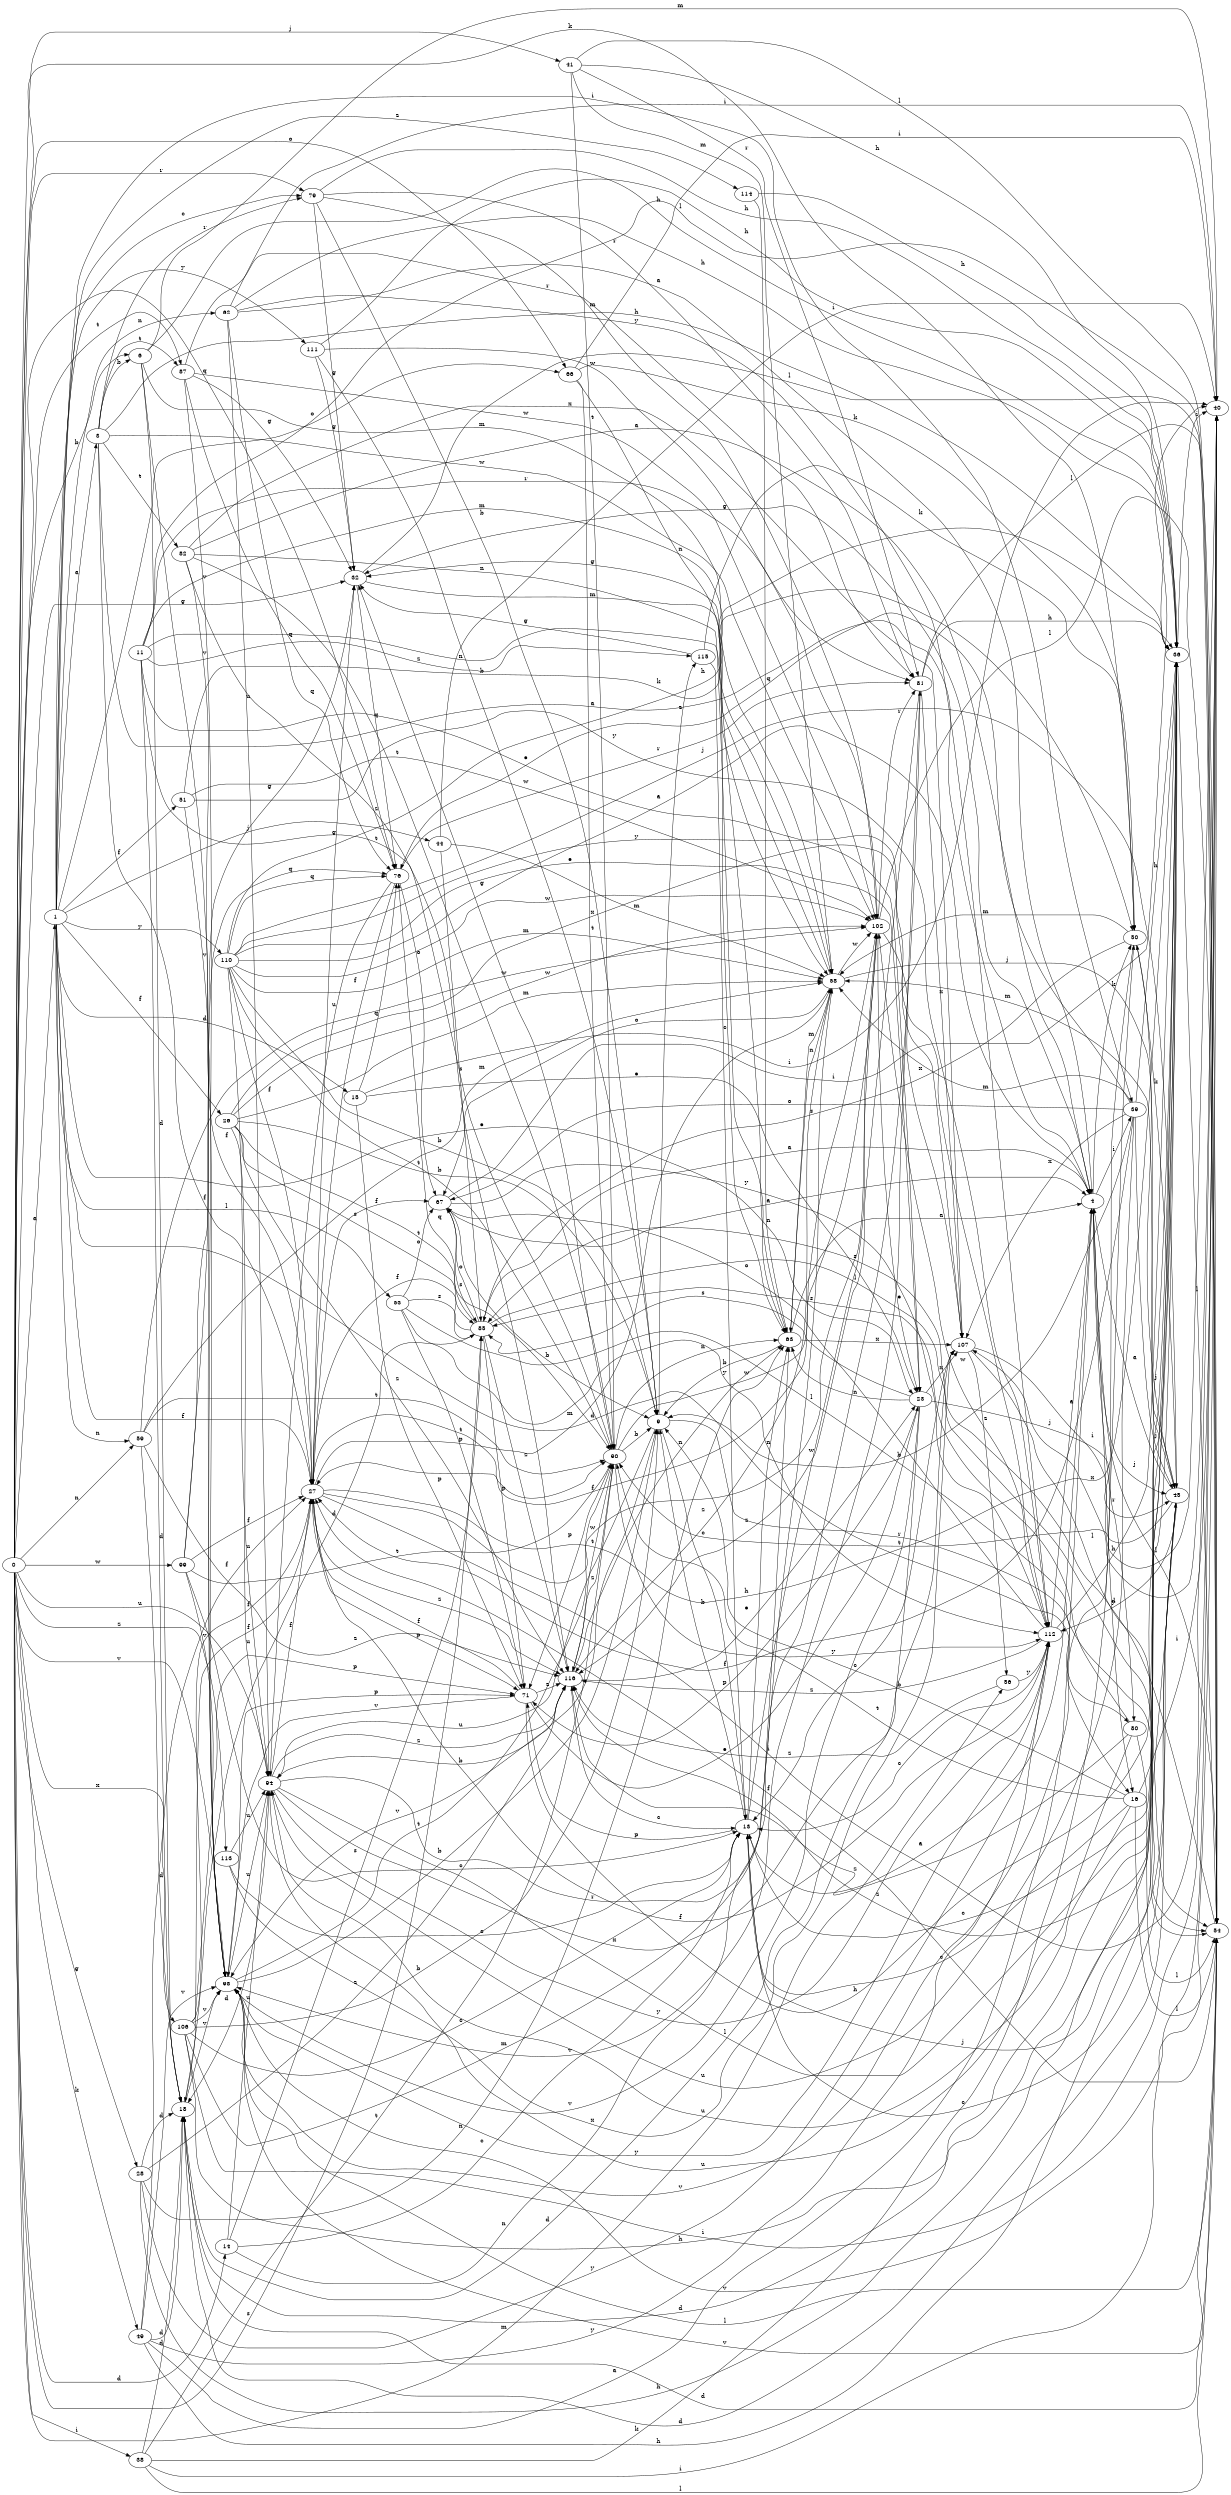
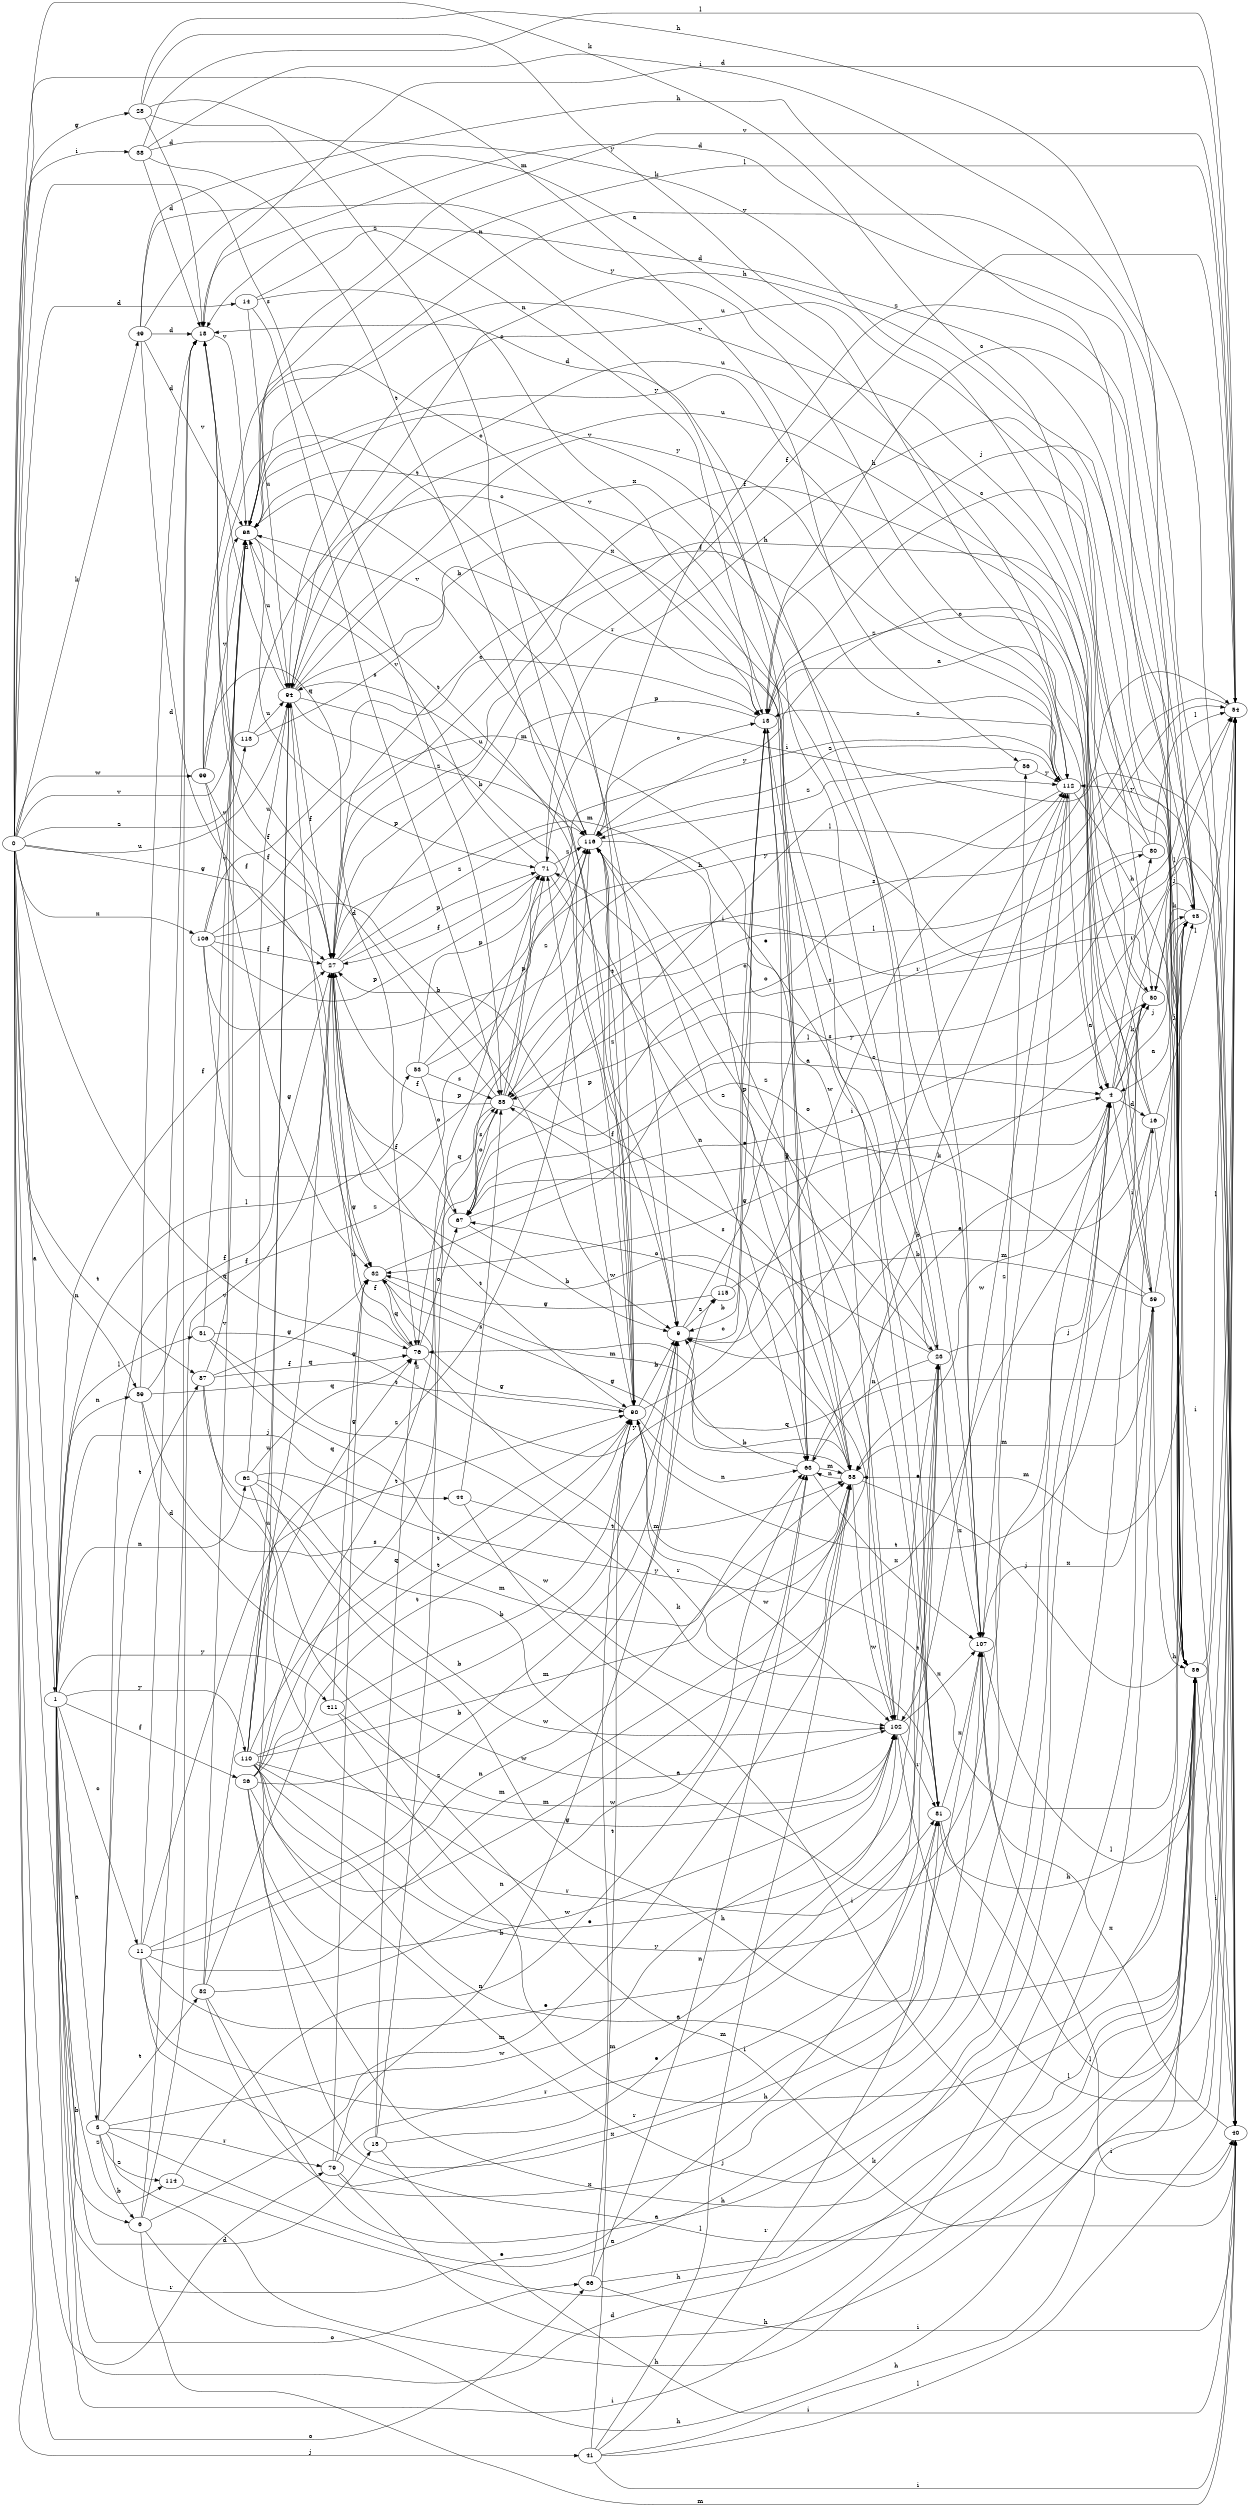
edge "1" -> "79": now "1" -> "11"
node "111": label "111" -> "411"
edge "1" -> "51": label "f" -> "l"
edge "110" -> "102": label "w" -> "g"
edge "27" -> "67": reversed
edge "94" -> "36": label "l" -> "h"
edge "3" -> "114": added, label "z"
edge "41" -> "40": added, label "i"
